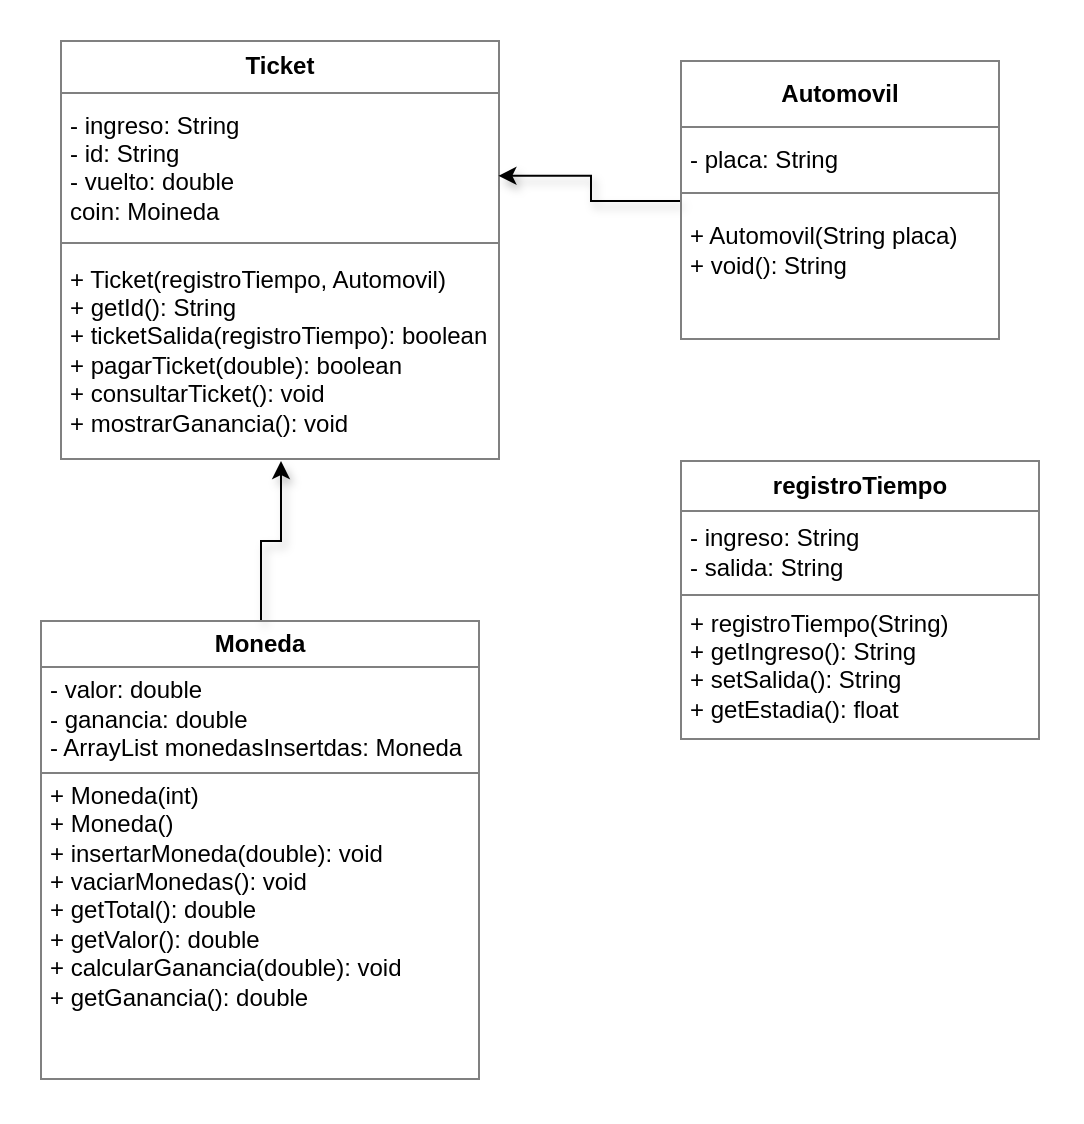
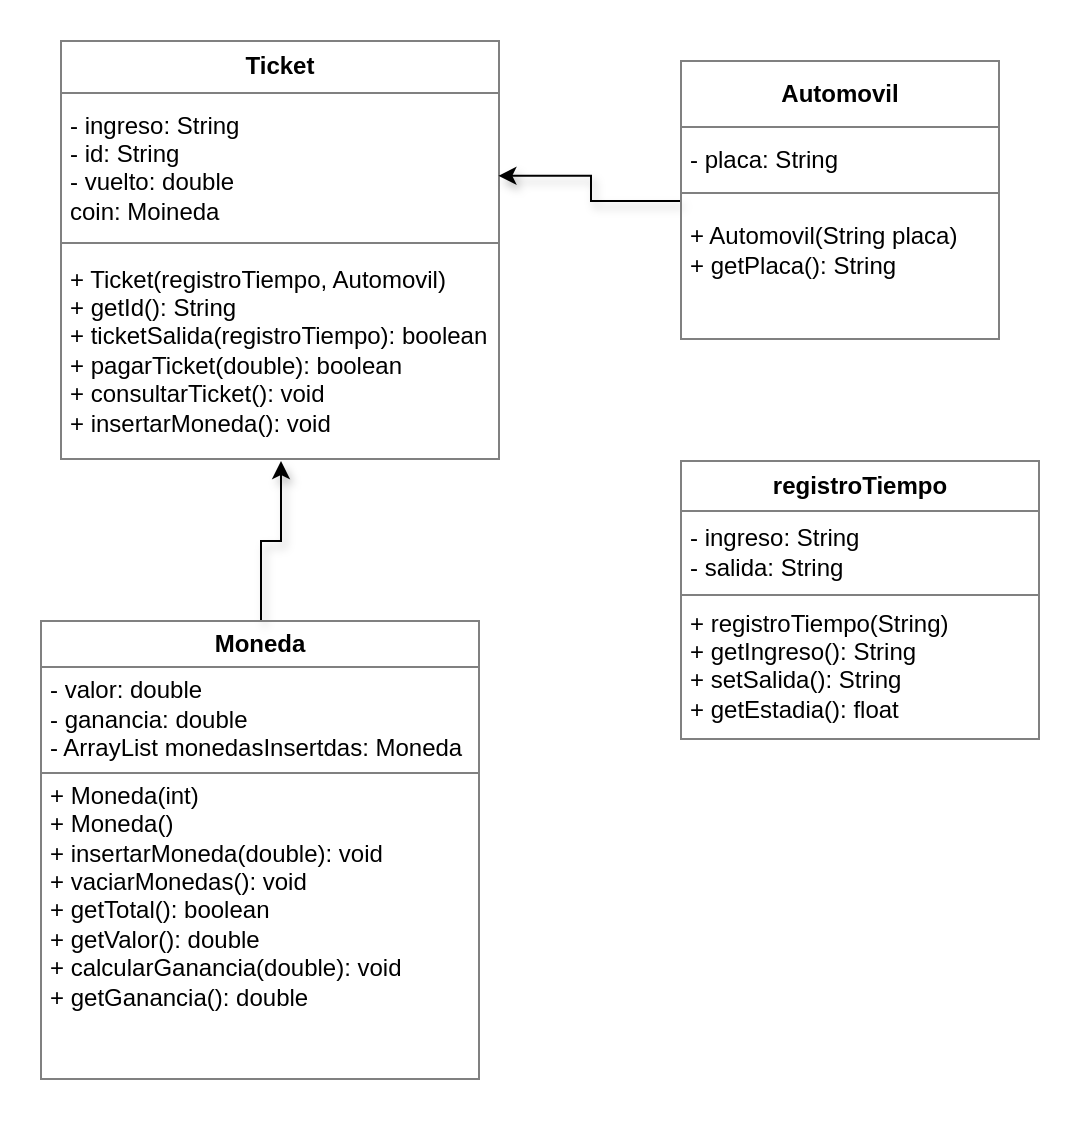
node "Automovil - placa: String + Automovil(String placa) + void(): String": label "Automovil - placa: String + Automovil(String placa) + void(): String" -> "Automovil - placa: String + Automovil(String placa) + getPlaca(): String"
node "Ticket - ingreso: String - id: String - vuelto: double coin: Moineda + Ticket(registroTiempo, Automovil) + getId(): String + ticketSalida(registroTiempo): boolean + pagarTicket(double): boolean + consultarTicket(): void + mostrarGanancia(): void": label "Ticket - ingreso: String - id: String - vuelto: double coin: Moineda + Ticket(registroTiempo, Automovil) + getId(): String + ticketSalida(registroTiempo): boolean + pagarTicket(double): boolean + consultarTicket(): void + mostrarGanancia(): void" -> "Ticket - ingreso: String - id: String - vuelto: double coin: Moineda + Ticket(registroTiempo, Automovil) + getId(): String + ticketSalida(registroTiempo): boolean + pagarTicket(double): boolean + consultarTicket(): void + insertarMoneda(): void"
node "Moneda - valor: double - ganancia: double - ArrayList monedasInsertdas: Moneda + Moneda(int) + Moneda() + insertarMoneda(double): void + vaciarMonedas(): void + getTotal(): double + getValor(): double + calcularGanancia(double): void + getGanancia(): double": label "Moneda - valor: double - ganancia: double - ArrayList monedasInsertdas: Moneda + Moneda(int) + Moneda() + insertarMoneda(double): void + vaciarMonedas(): void + getTotal(): double + getValor(): double + calcularGanancia(double): void + getGanancia(): double" -> "Moneda - valor: double - ganancia: double - ArrayList monedasInsertdas: Moneda + Moneda(int) + Moneda() + insertarMoneda(double): void + vaciarMonedas(): void + getTotal(): boolean + getValor(): double + calcularGanancia(double): void + getGanancia(): double"
